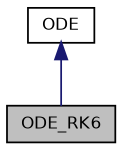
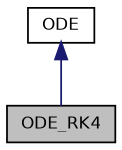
node "ODE_RK6": label "ODE_RK6" -> "ODE_RK4"
